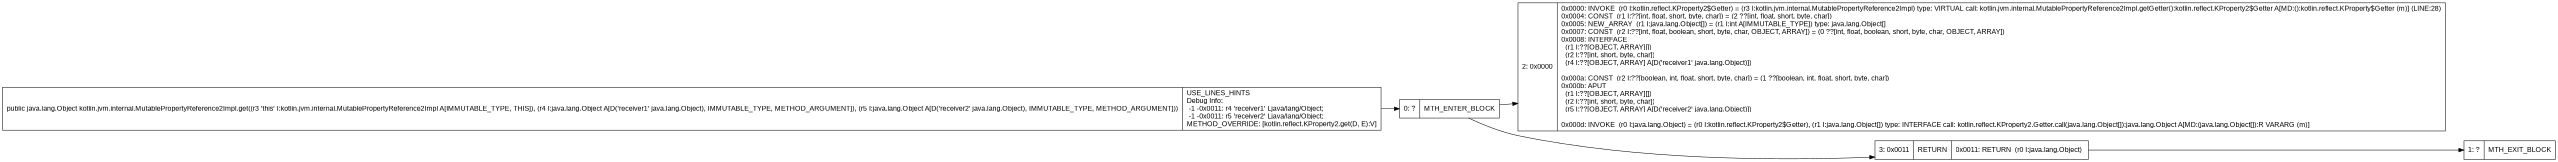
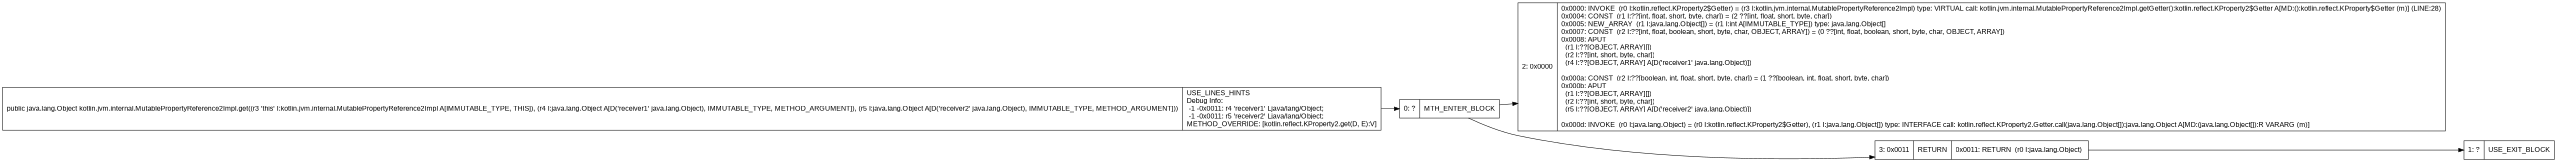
node "2: 0x0000": text "0x0008: INTERFACE" -> "0x0008: APUT"
node "1: ?": text "MTH_EXIT_BLOCK" -> "USE_EXIT_BLOCK"
